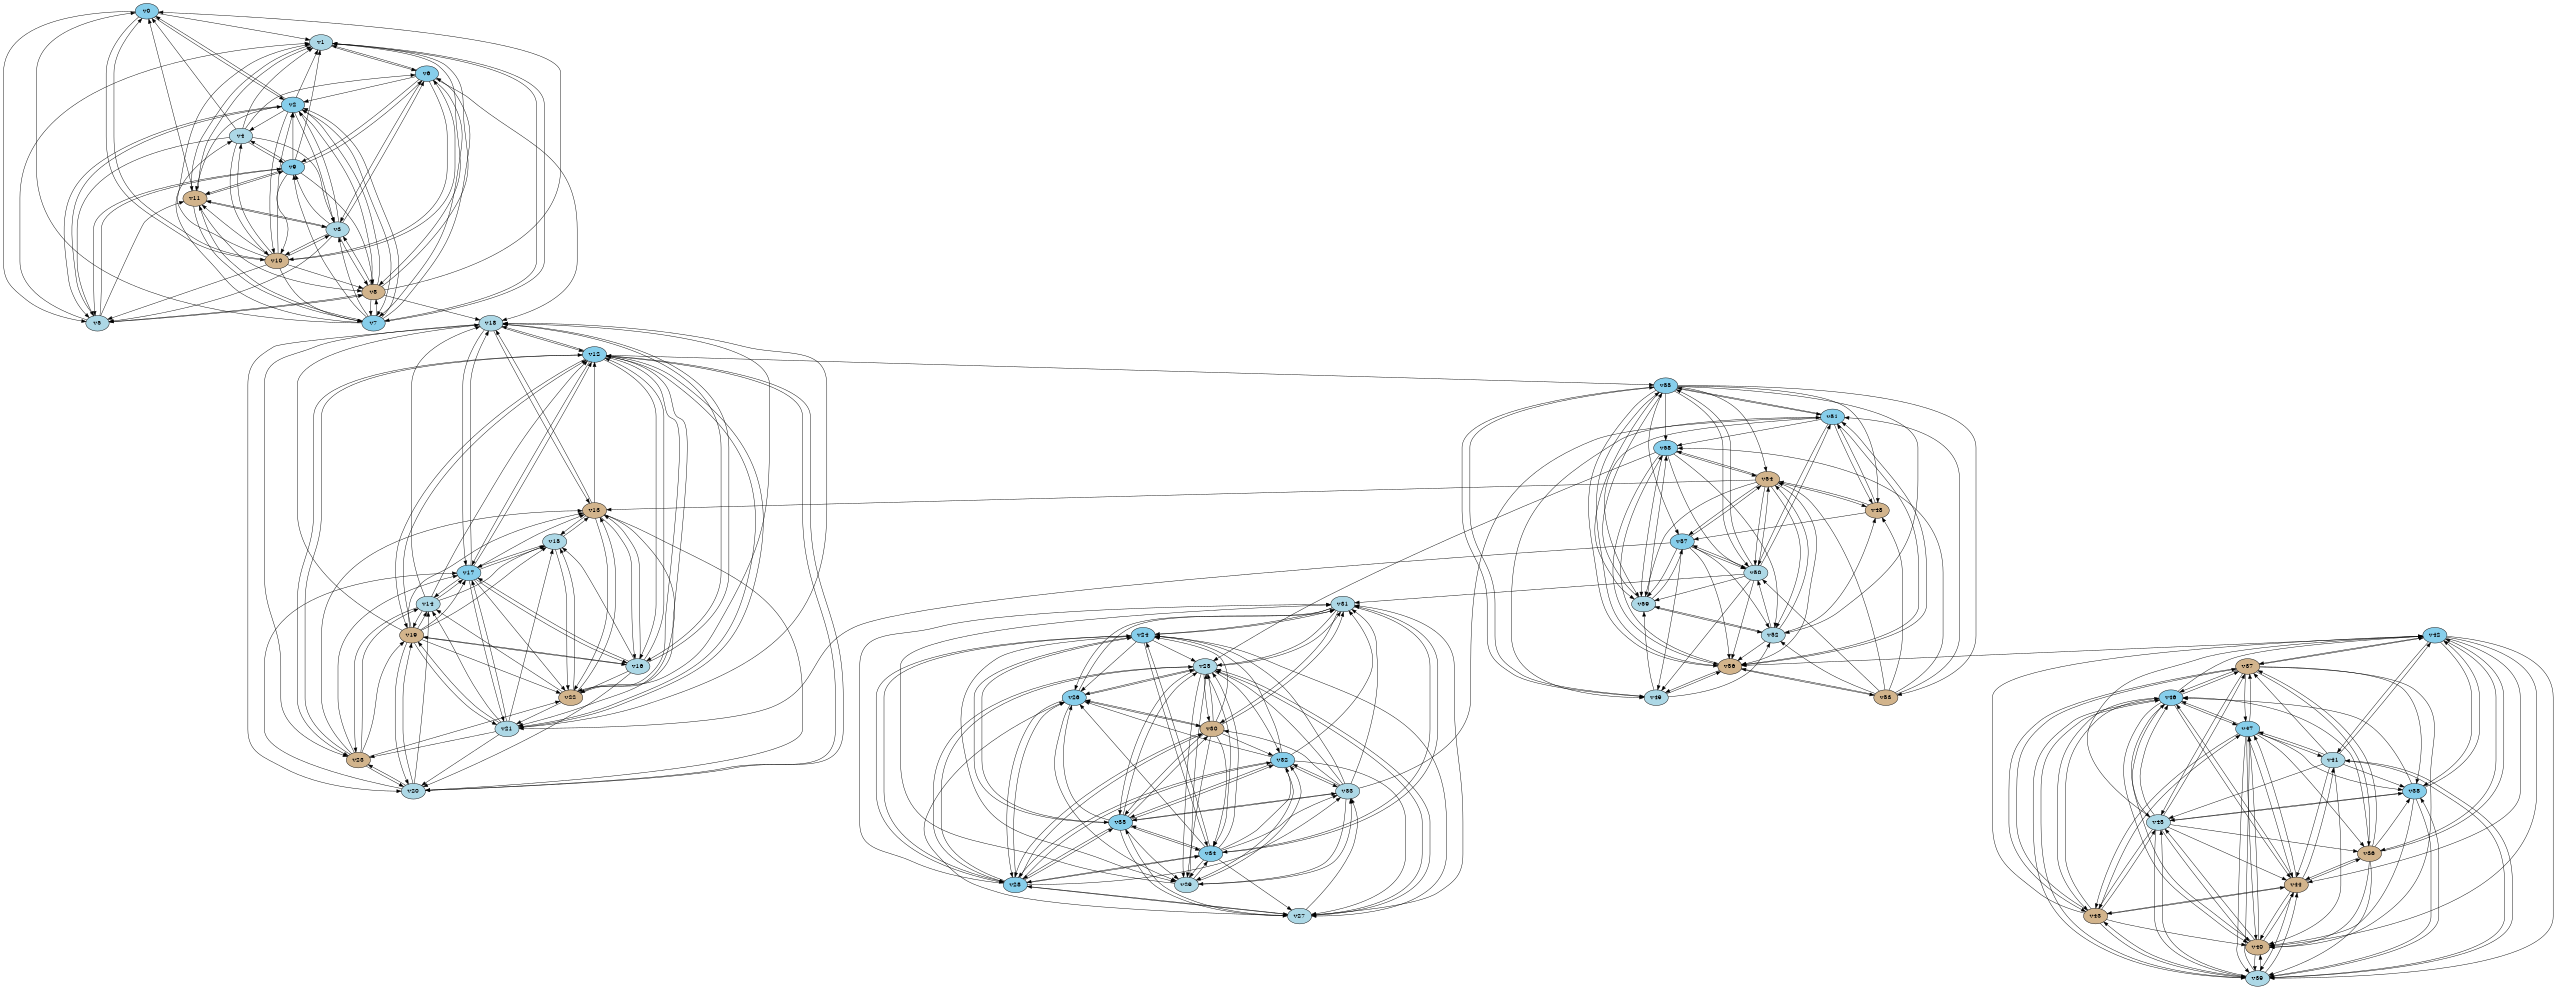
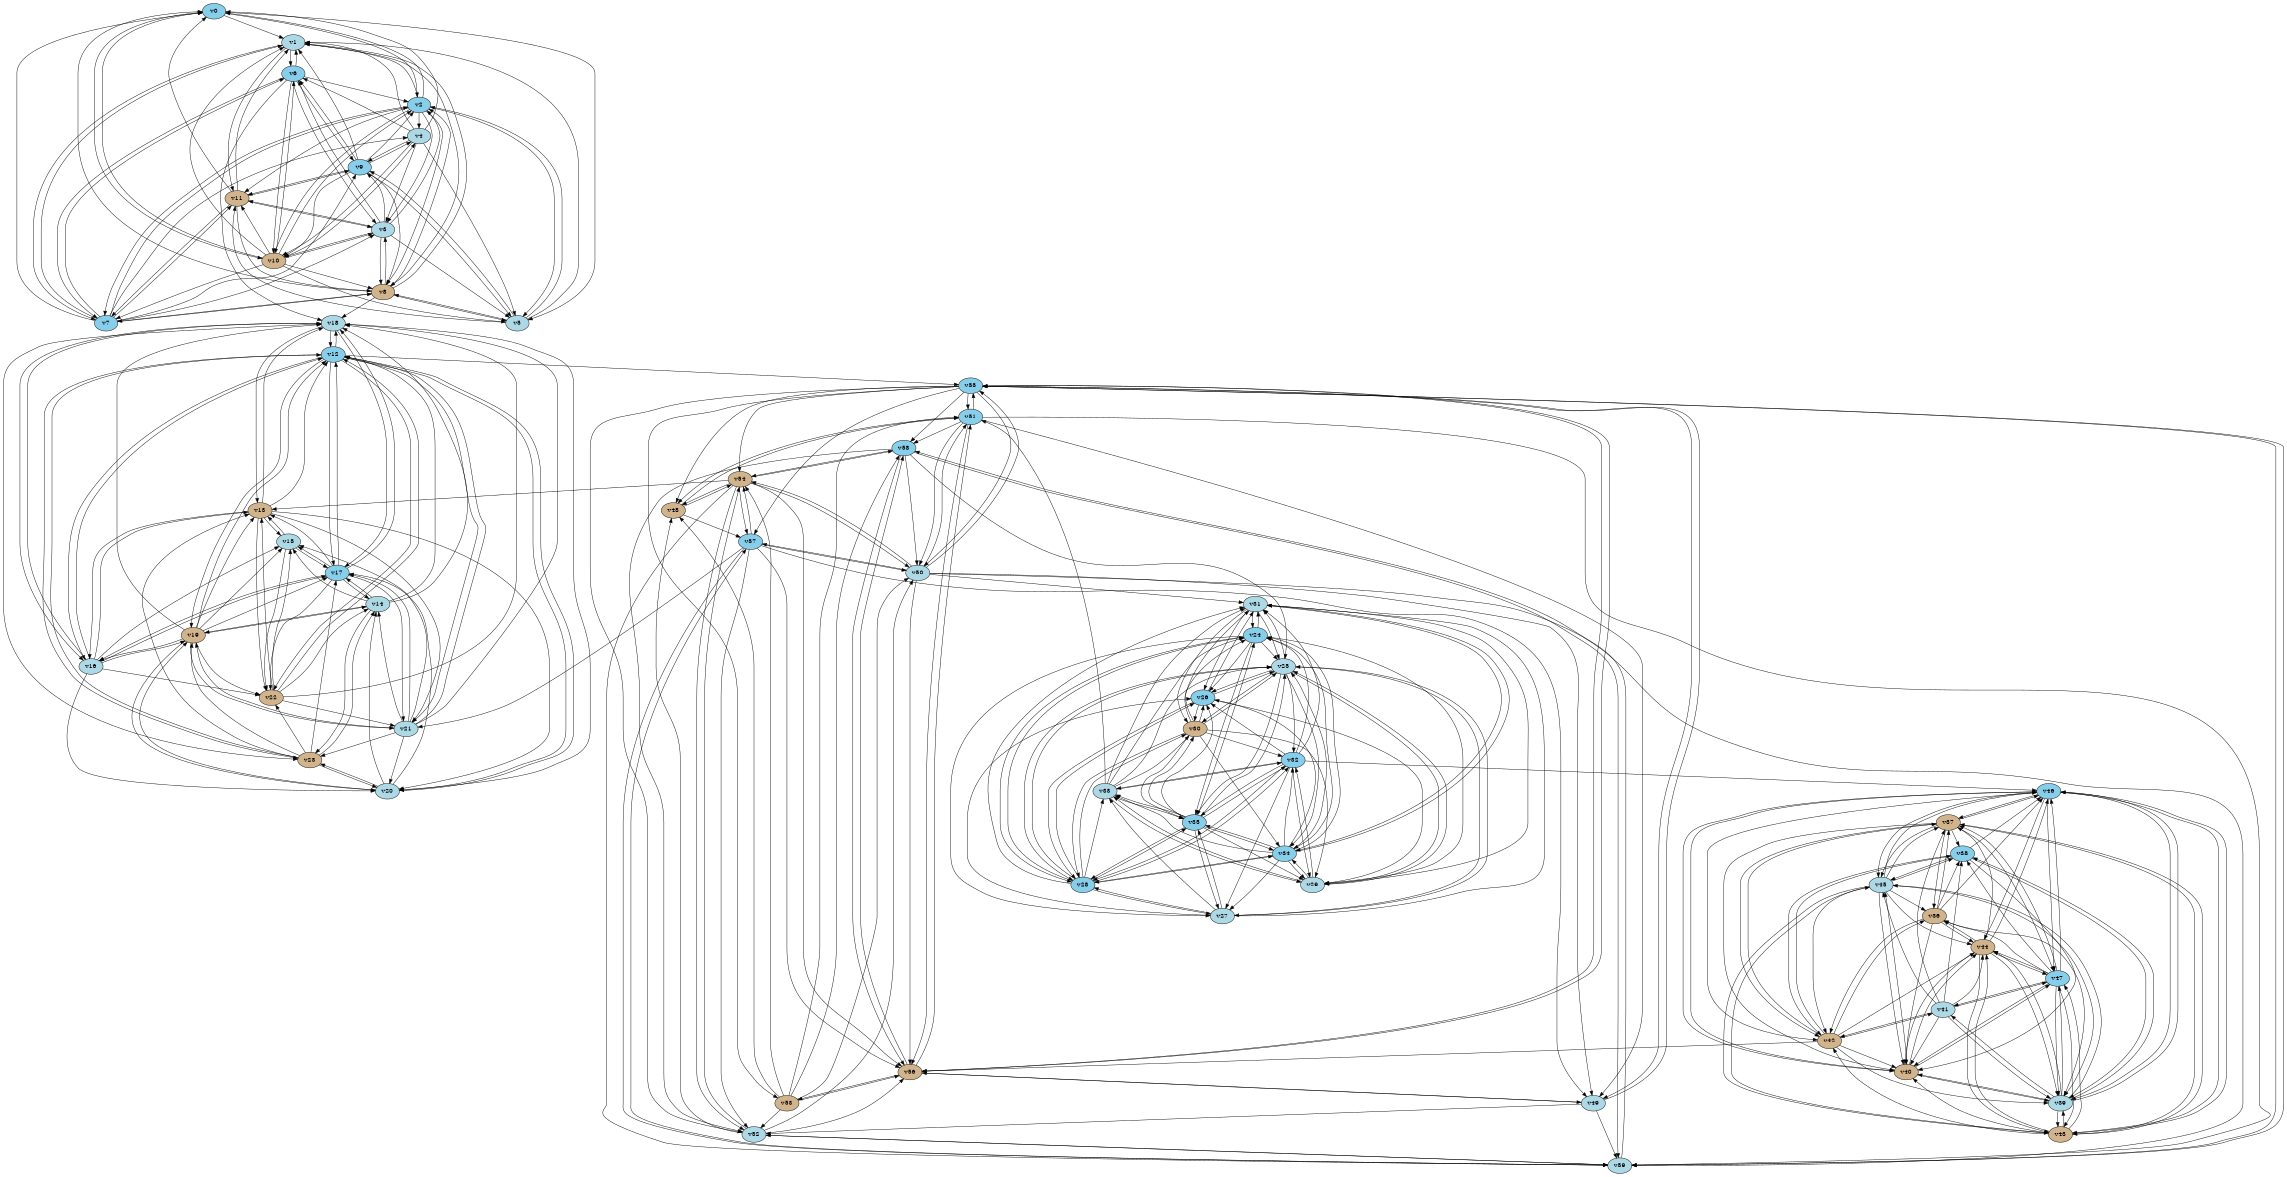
node "v42": fillcolor skyblue -> tan
edge "v32" -> "v46": added
edge "v44" -> "v41": now "v44" -> "v37"
